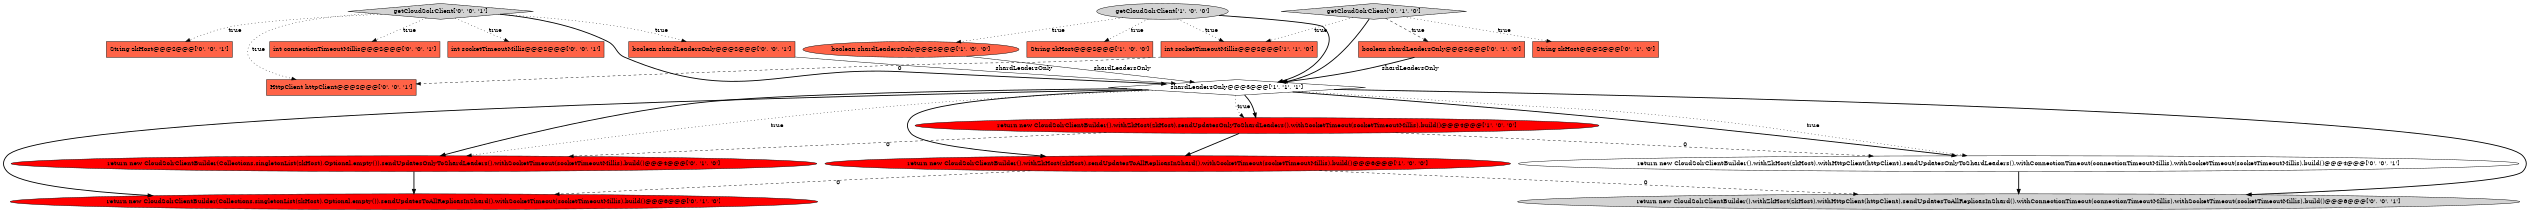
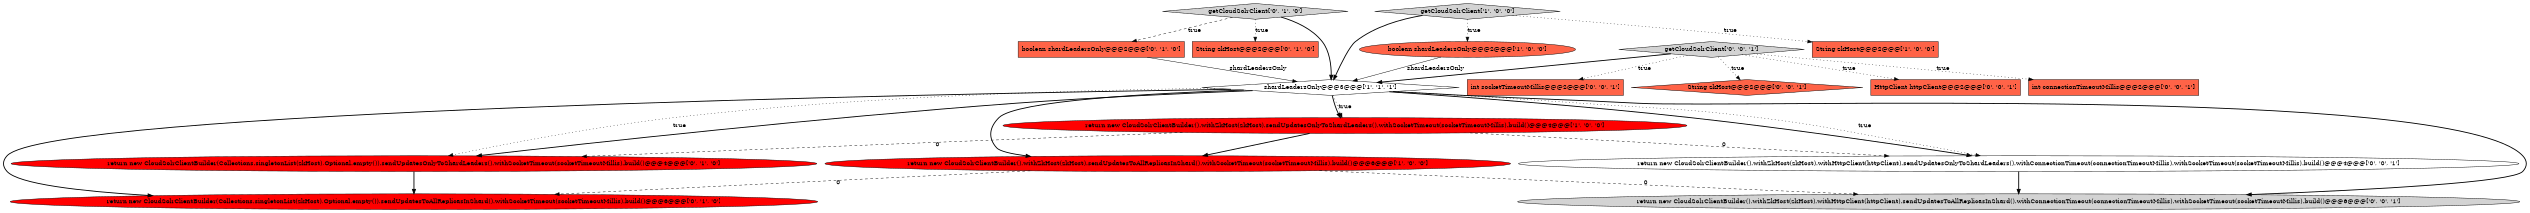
node "getCloudSolrClient['1', '0', '0']": shape ellipse -> diamond
node "String zkHost@@@2@@@['0', '0', '1']": shape box -> diamond
node "boolean shardLeadersOnly@@@2@@@['0', '0', '1']": removed
node "int socketTimeoutMillis@@@2@@@['1', '1', '0']": removed
edge "boolean shardLeadersOnly@@@2@@@['0', '1', '0']" -> "shardLeadersOnly@@@3@@@['1', '1', '1']": style bold -> solid
